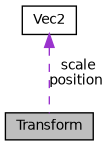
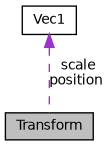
node "Vec2": label "Vec2" -> "Vec1"
